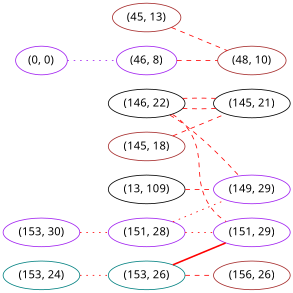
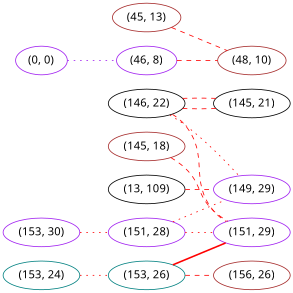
edge "(145, 21)" -- "(145, 18)": now "(151, 29)" -- "(145, 18)"
edge "(146, 22)" -- "(149, 29)": style dashed -> dotted
